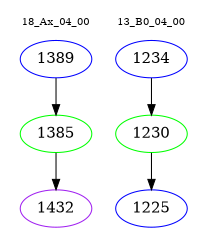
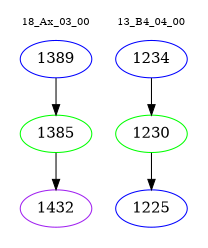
cluster "18_Ax_04_00": label "18_Ax_04_00" -> "18_Ax_03_00"
cluster "13_B0_04_00": label "13_B0_04_00" -> "13_B4_04_00"
